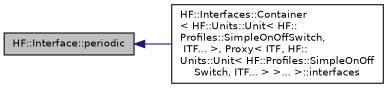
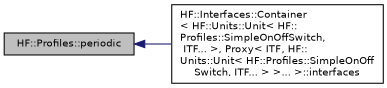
node "HF::Interface::periodic": label "HF::Interface::periodic" -> "HF::Profiles::periodic"
